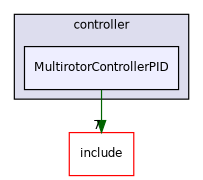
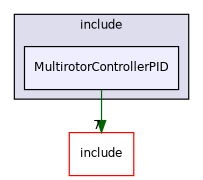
cluster "controller": label "controller" -> "include"
